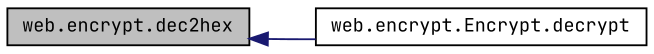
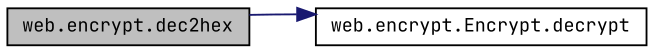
edge "web.encrypt.Encrypt.decrypt" -> "web.encrypt.dec2hex": reversed
